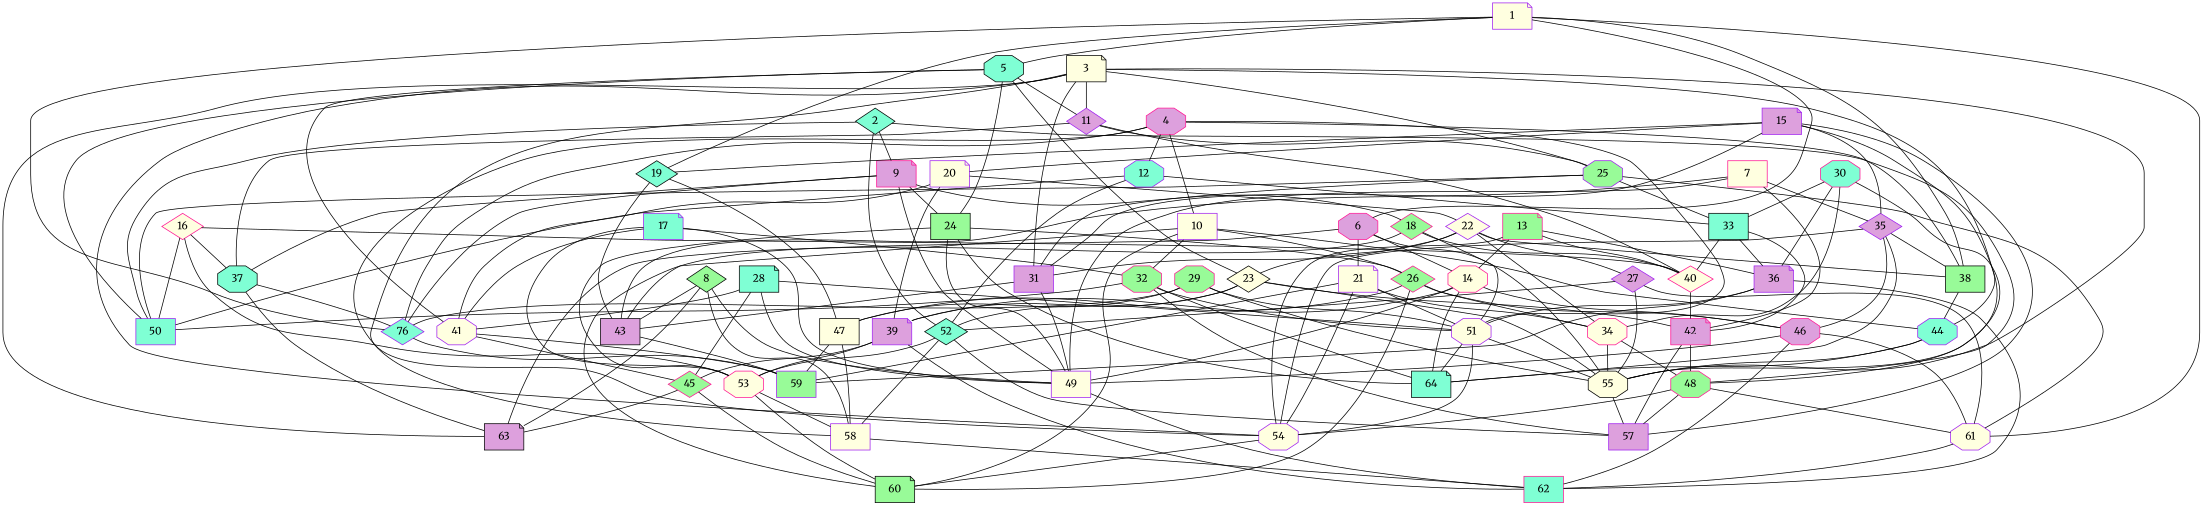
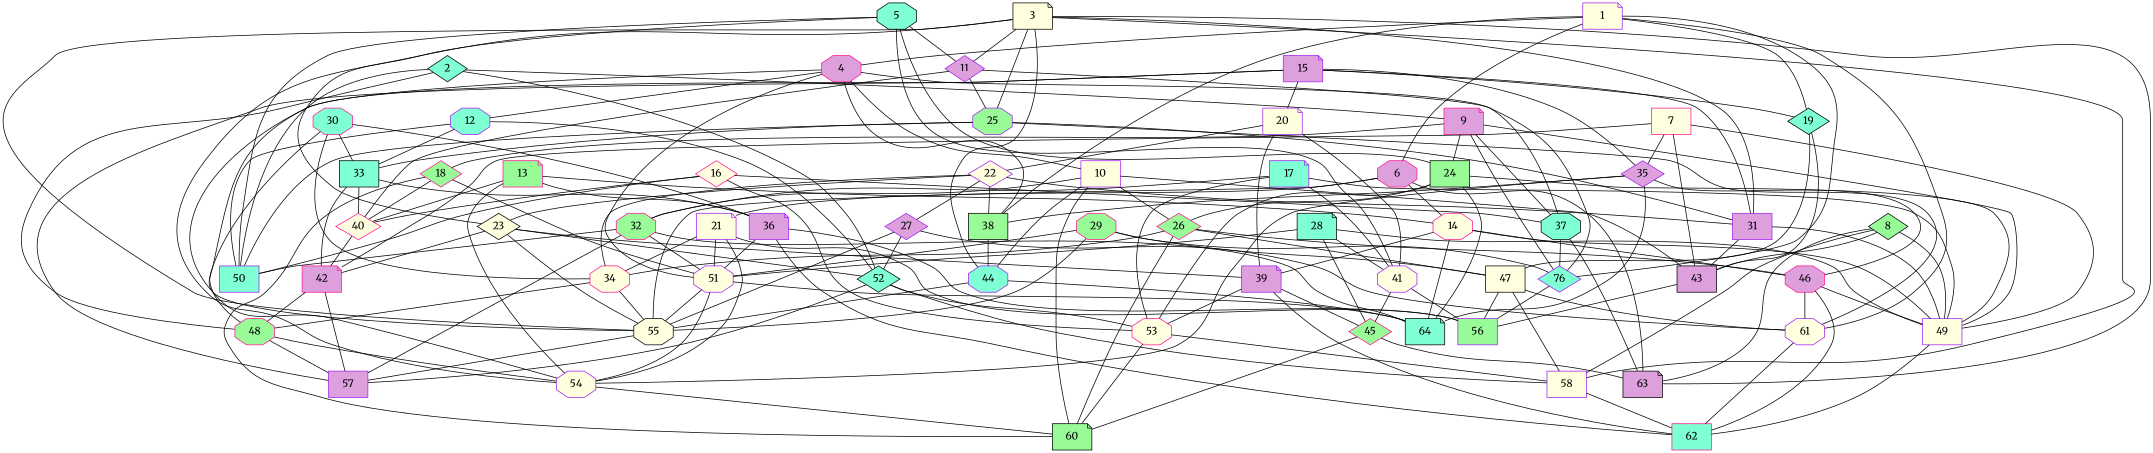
edge "1" -- "5": now "1" -- "4"
node "59": label "59" -> "56"
edge "48" -- "61": now "47" -- "61"
